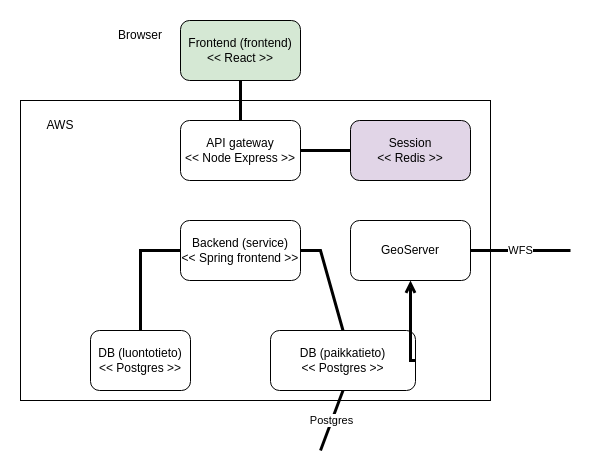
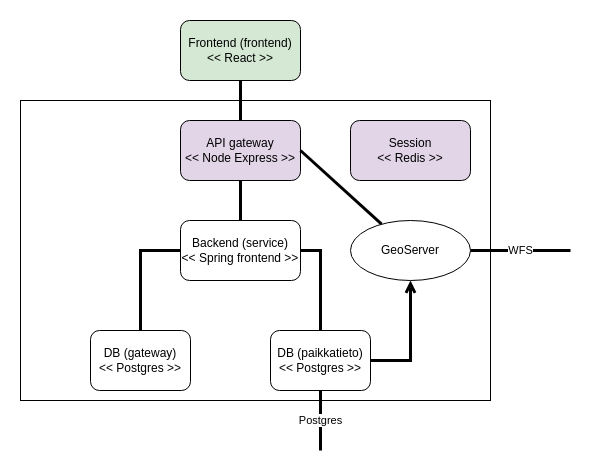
node "Browser": removed
node "AWS": removed
node "API gateway << Node Express >>": fillcolor #ffffff -> #e1d5e7
edge "API gateway << Node Express >>" -- "Session << Redis >>": now "API gateway << Node Express >>" -- "GeoServer"
edge "API gateway << Node Express >>" -- "Backend (service) << Spring frontend >>": added
node "GeoServer": shape rounded rectangle -> ellipse
node "DB (luontotieto) << Postgres >>": label "DB (luontotieto) << Postgres >>" -> "DB (gateway) << Postgres >>"
node "DB (paikkatieto) << Postgres >>": size 145x60 -> 100x60
